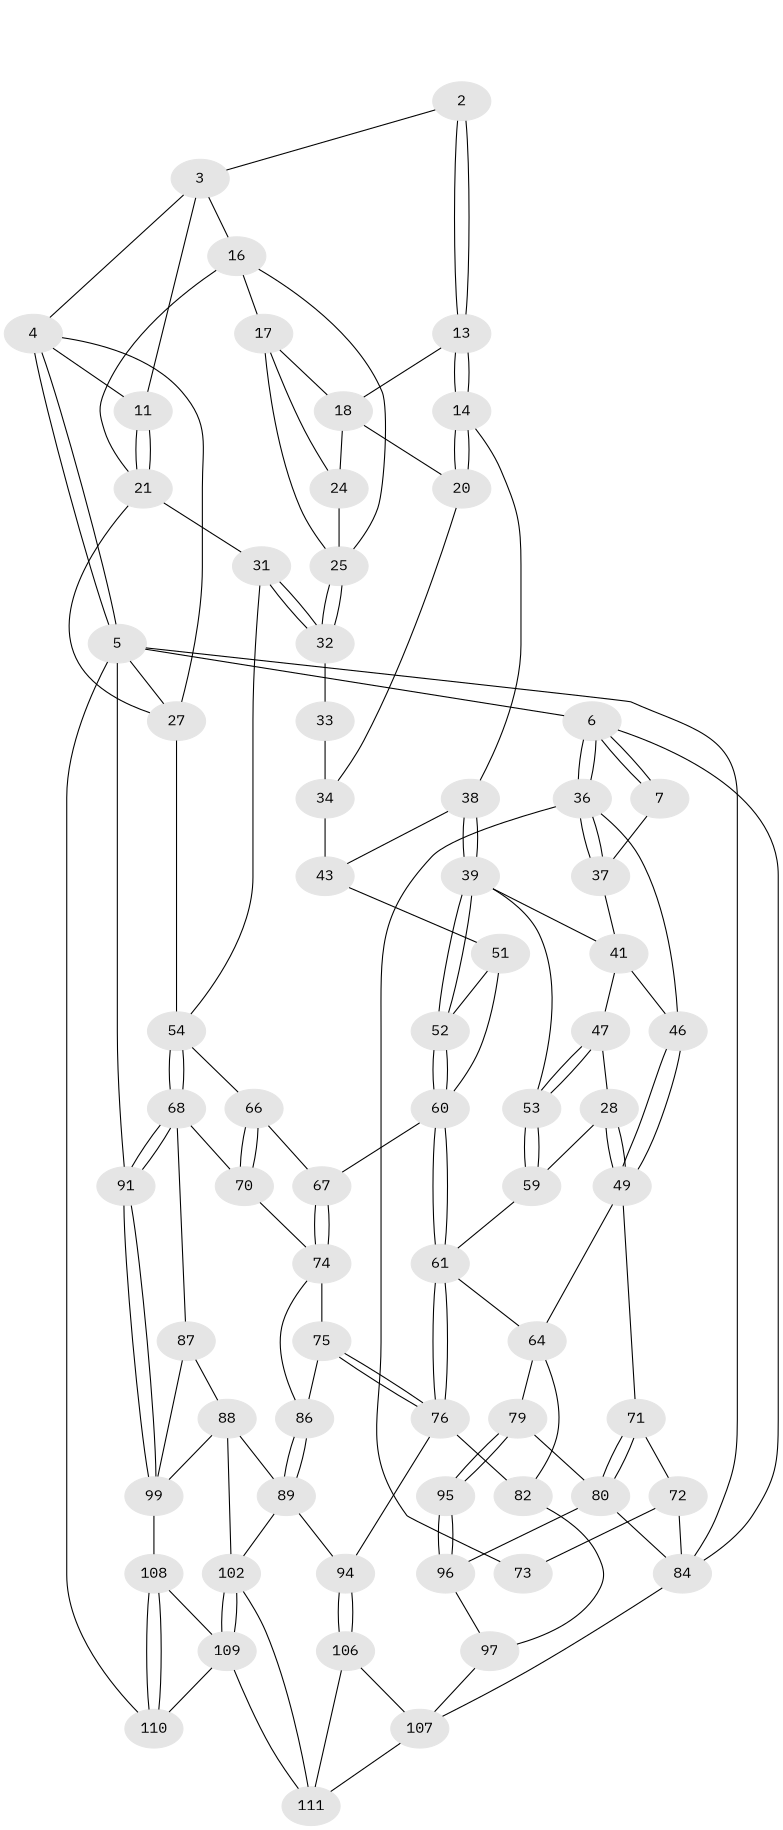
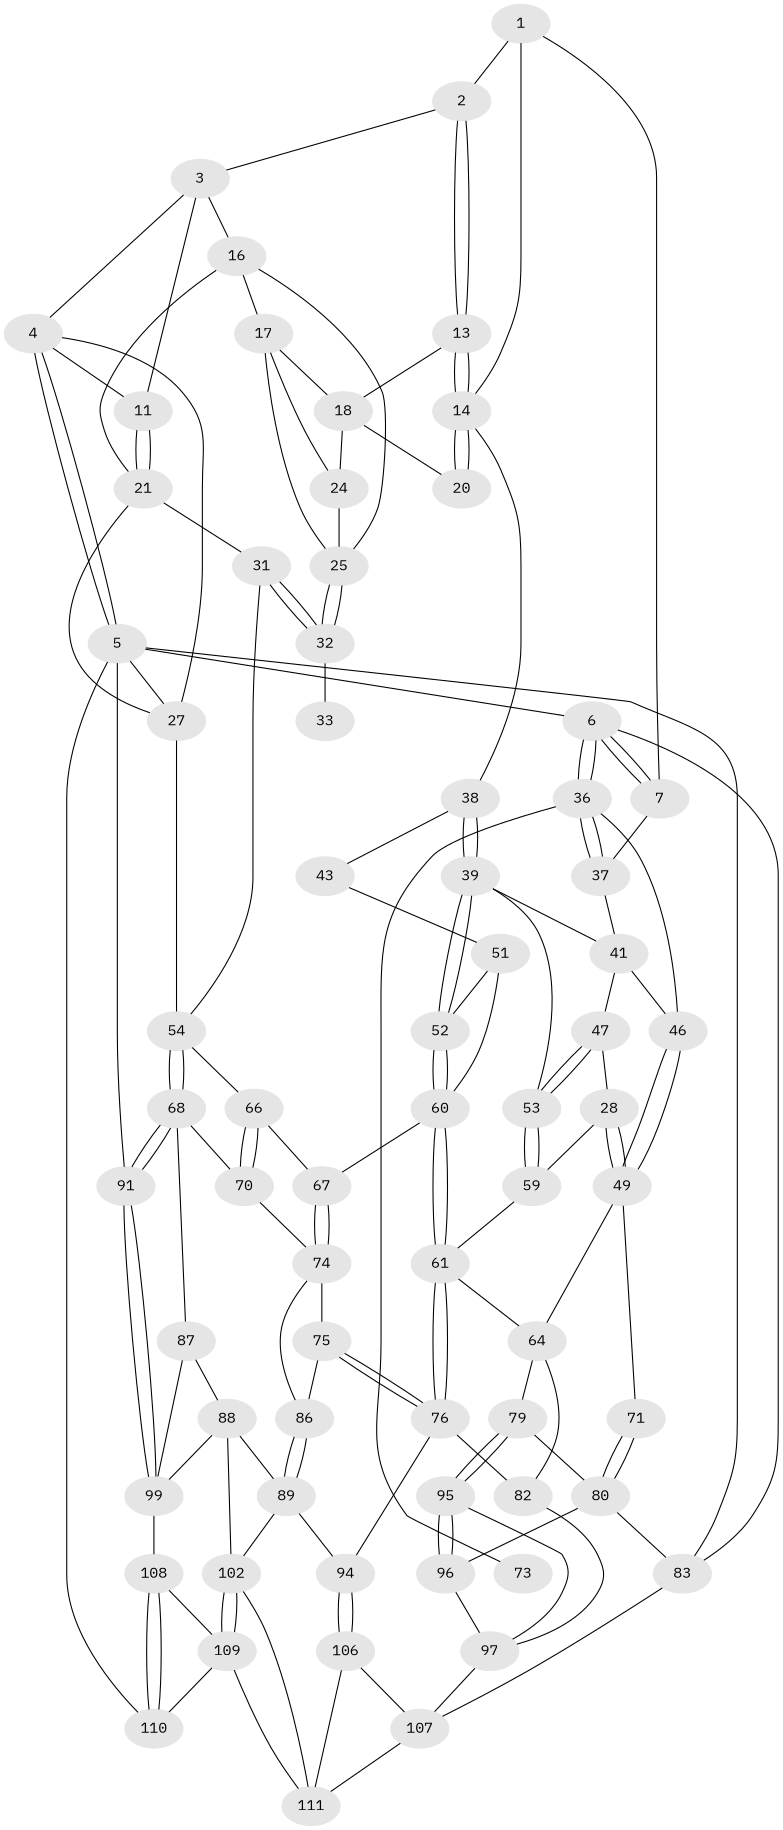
node "1": added
node "34": removed
node "72": removed
edge "95" -- "97": added
node "84": label "84" -> "83"
